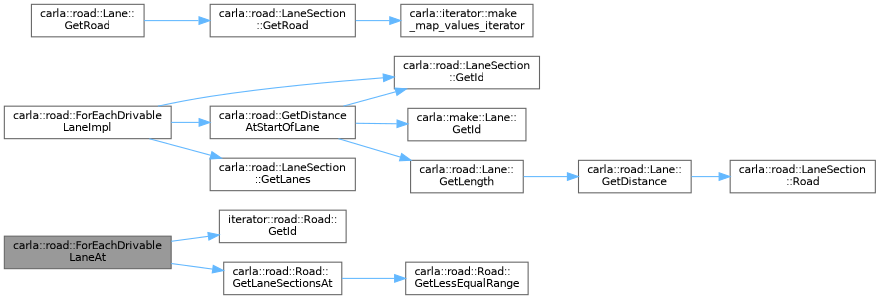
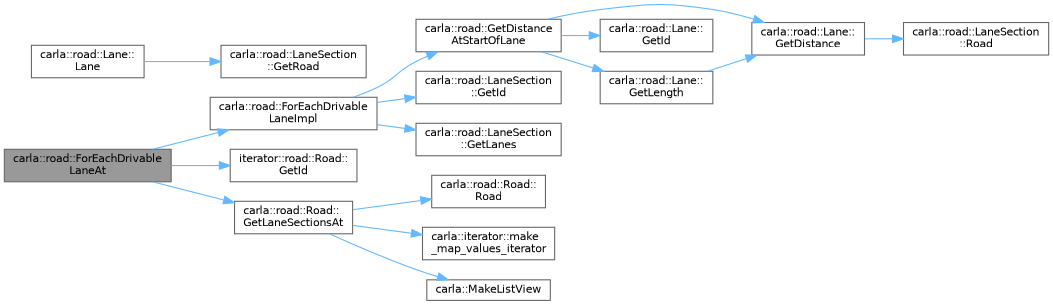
node "carla::road::Lane:: GetRoad": label "carla::road::Lane:: GetRoad" -> "carla::road::Lane:: Lane"
edge "carla::road::LaneSection ::GetRoad" -> "carla::iterator::make _map_values_iterator": now "carla::road::Road:: GetLaneSectionsAt" -> "carla::iterator::make _map_values_iterator"
edge "carla::road::GetDistance AtStartOfLane" -> "carla::road::LaneSection ::GetId": now "carla::road::GetDistance AtStartOfLane" -> "carla::road::Lane:: GetDistance"
node "carla::make::Lane:: GetId": label "carla::make::Lane:: GetId" -> "carla::road::Lane:: GetId"
edge "carla::road::ForEachDrivable LaneAt" -> "carla::road::ForEachDrivable LaneImpl": added
node "carla::road::Road:: GetLessEqualRange": label "carla::road::Road:: GetLessEqualRange" -> "carla::road::Road:: Road"
node "carla::MakeListView": added
